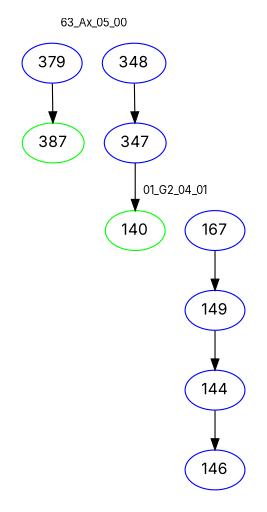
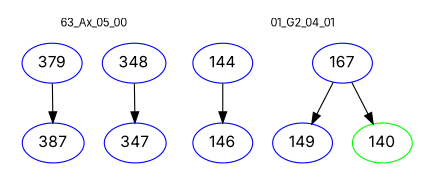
node "387": color green -> blue
edge "347" -> "140": now "167" -> "140"
edge "149" -> "144": removed
